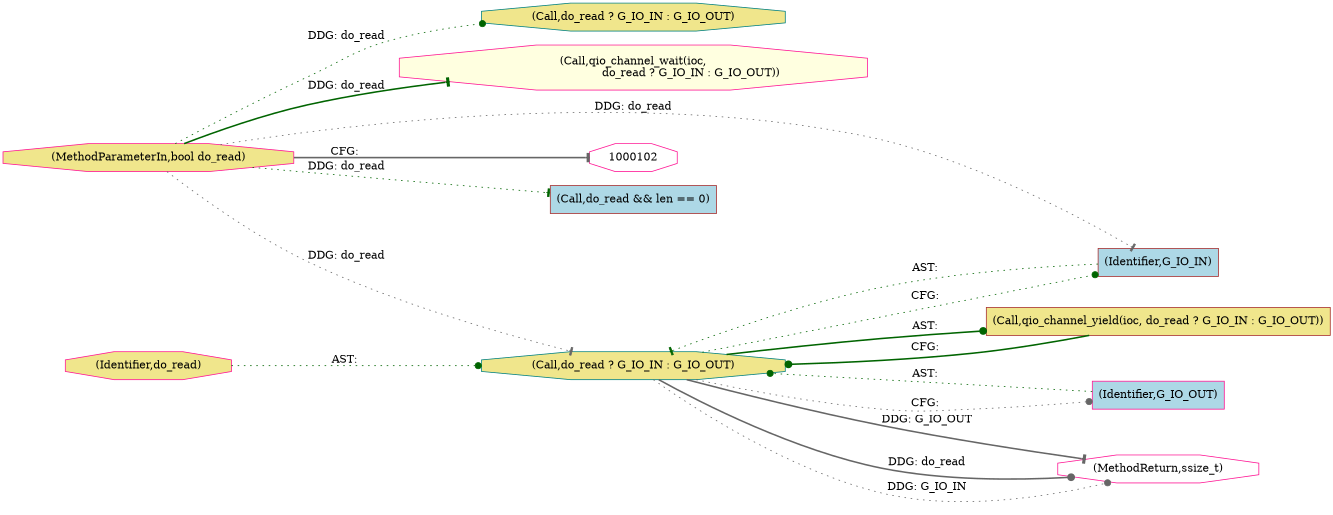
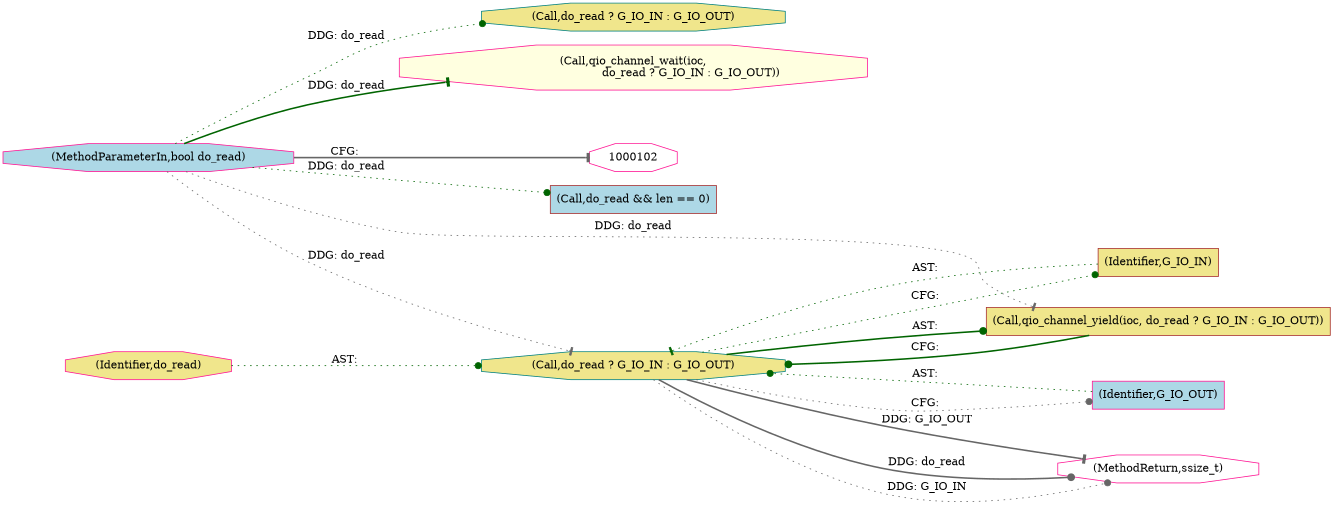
edge "(MethodParameterIn,bool do_read)" -> "(Identifier,G_IO_IN)": now "(MethodParameterIn,bool do_read)" -> "(Call,qio_channel_yield(ioc, do_read ? G_IO_IN : G_IO_OUT))"
node "(MethodParameterIn,bool do_read)": fillcolor khaki -> lightblue
edge "(MethodParameterIn,bool do_read)" -> "(Call,do_read && len == 0)": arrowhead tee -> dot
node "(Identifier,G_IO_IN)": fillcolor lightblue -> khaki
